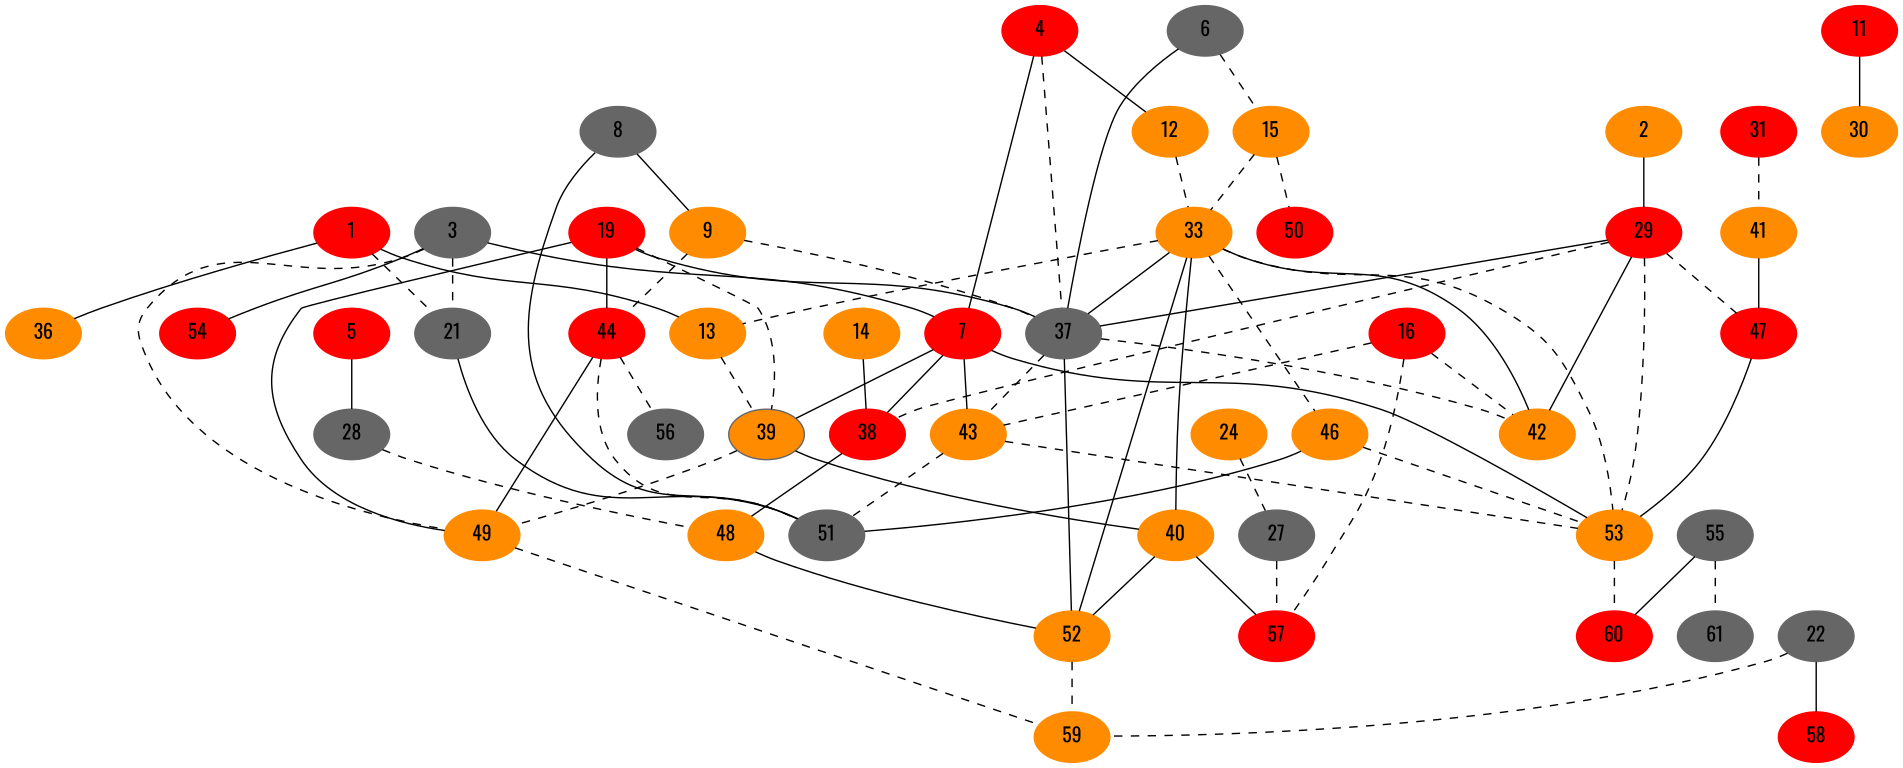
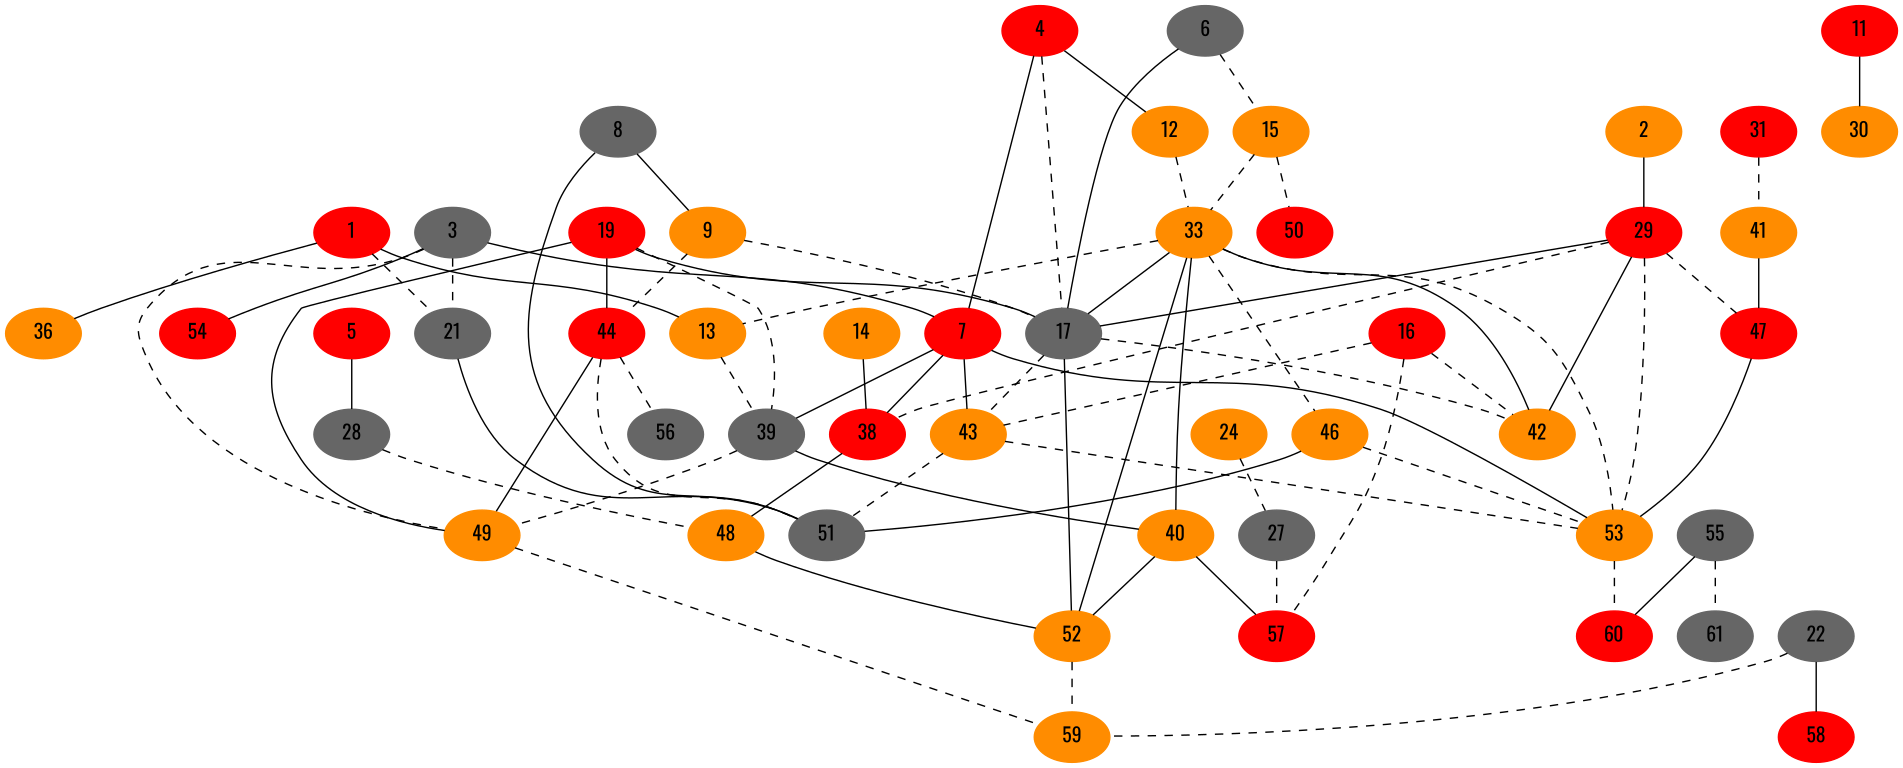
node "37": label "37" -> "17"
node "39": fillcolor darkorange -> gray40
